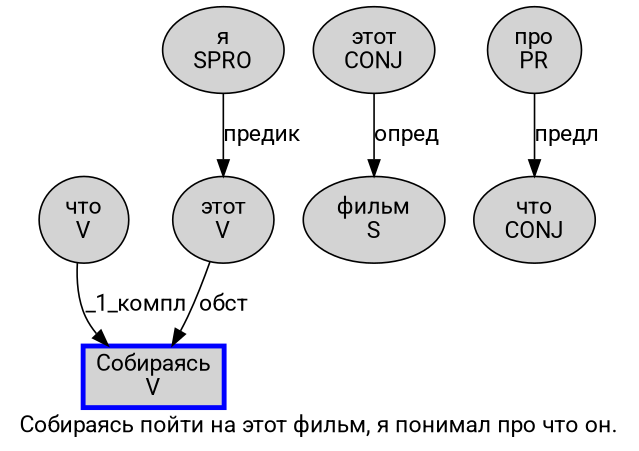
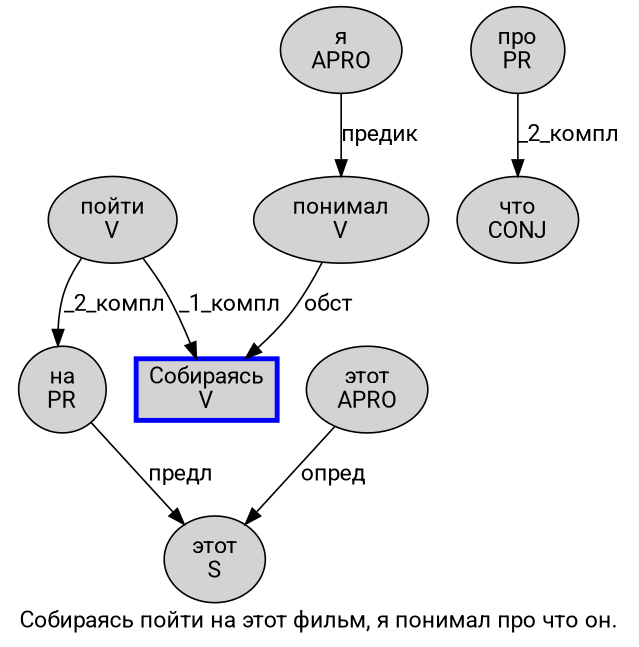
node "я SPRO": label "я SPRO" -> "я APRO"
node "этот CONJ": label "этот CONJ" -> "этот APRO"
edge "про PR" -> "что CONJ": label "предл" -> "_2_компл"
node "что V": label "что V" -> "пойти V"
node "этот V": label "этот V" -> "понимал V"
node "фильм S": label "фильм S" -> "этот S"
node "на PR": added
